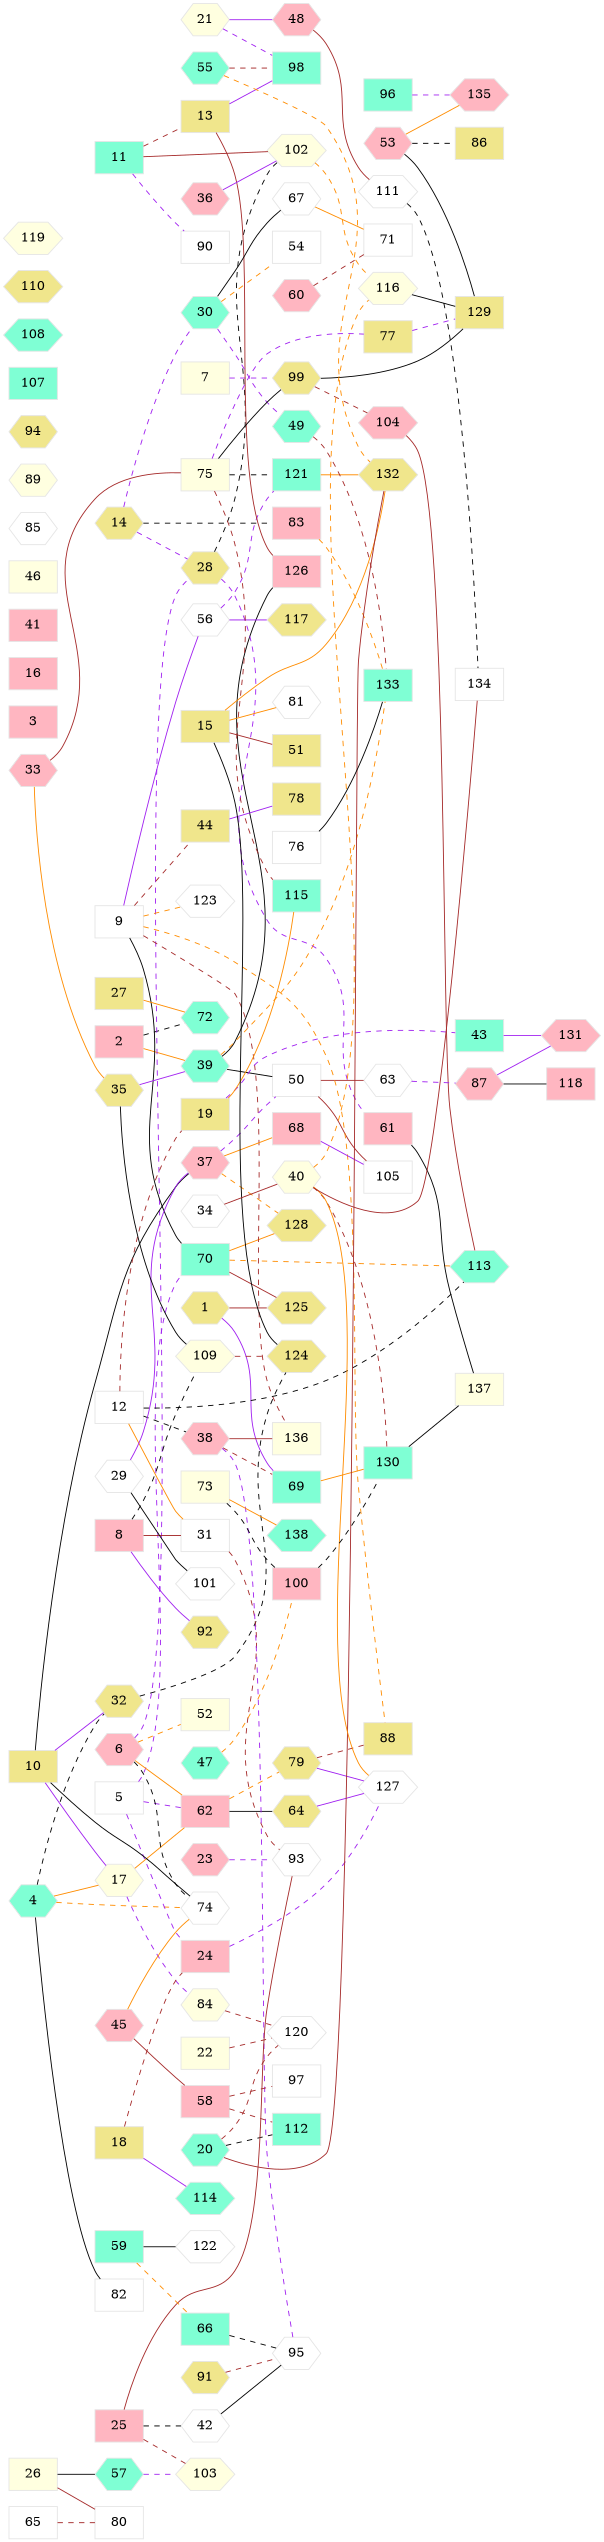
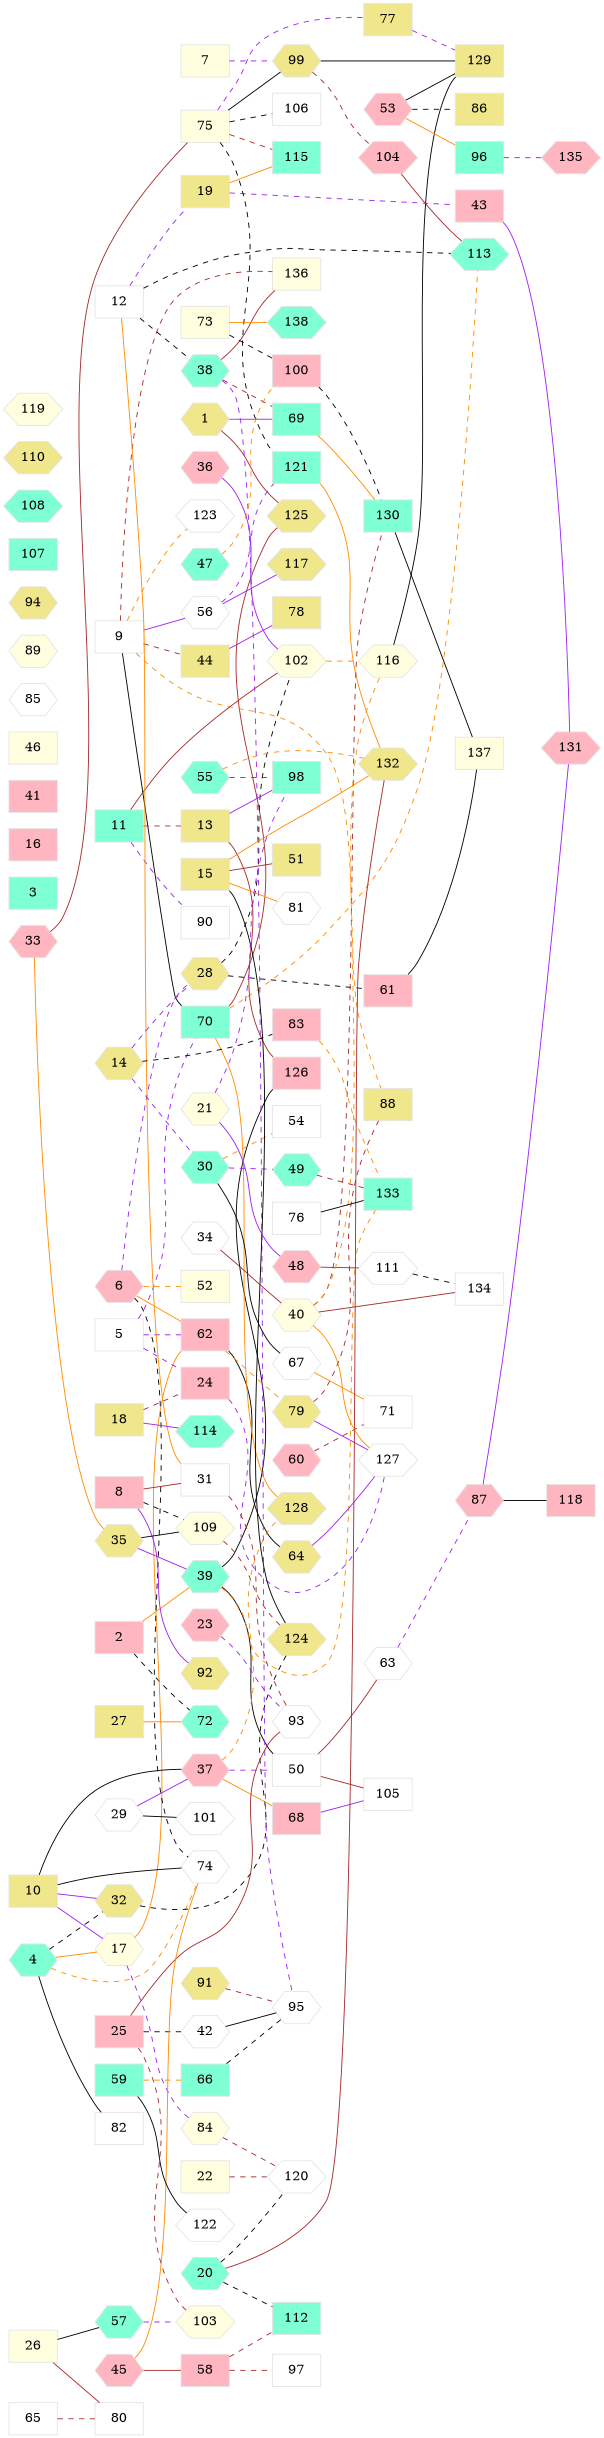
node "106": added
edge "135" -- "53": now "96" -- "53"
node "3": fillcolor lightpink -> aquamarine
edge "28" -- "61": color purple -> black
node "43": fillcolor aquamarine -> lightpink
edge "19" -- "12": color brown -> purple
node "38": fillcolor lightpink -> aquamarine
edge "120" -- "20": color brown -> black
